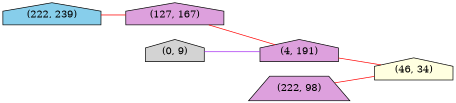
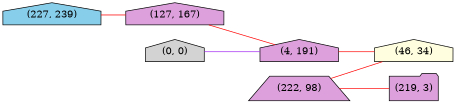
node "(222, 239)": label "(222, 239)" -> "(227, 239)"
node "(0, 9)": label "(0, 9)" -> "(0, 0)"
node "(219, 3)": added
